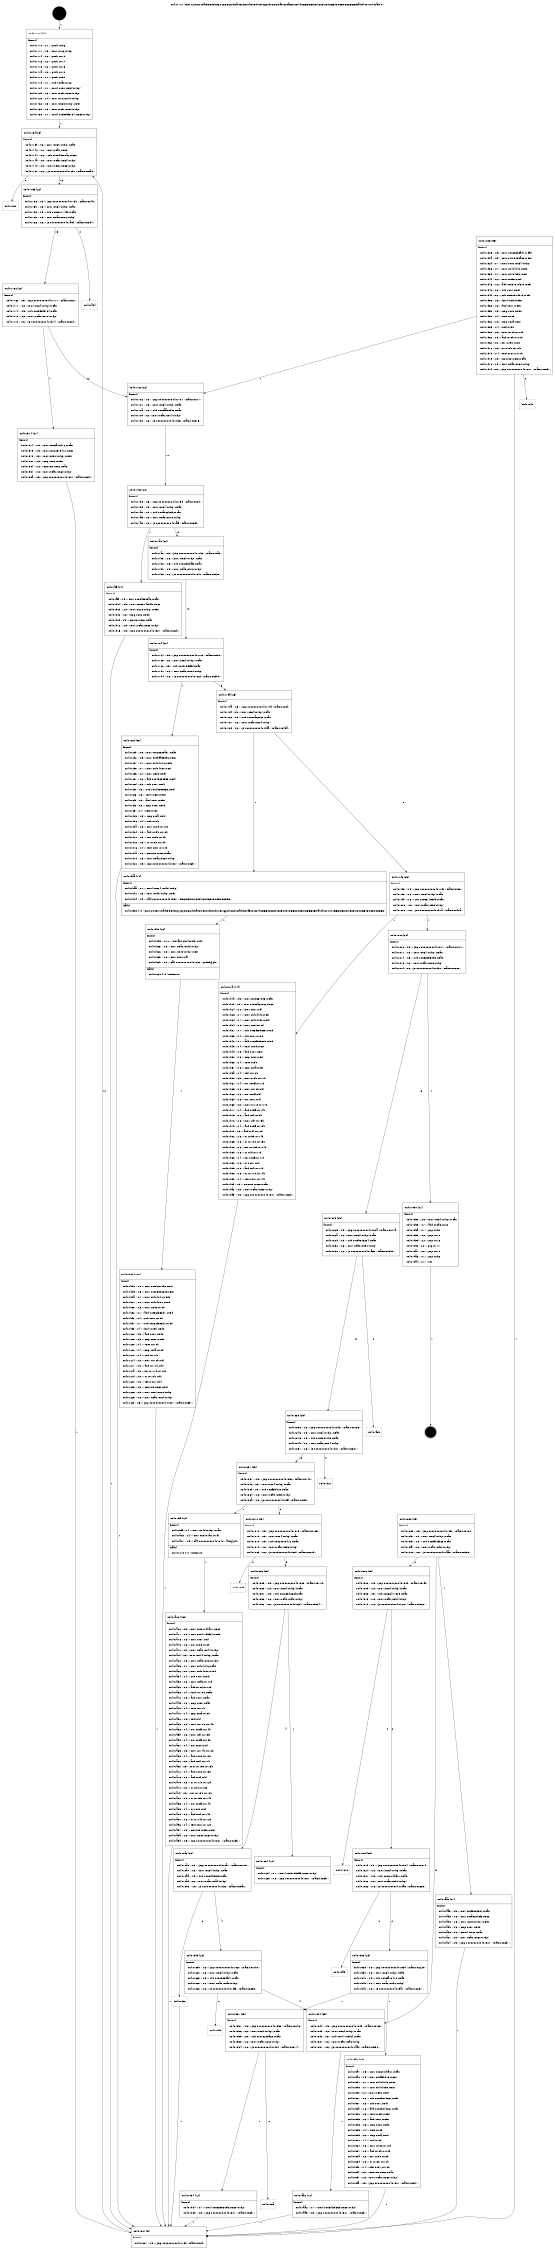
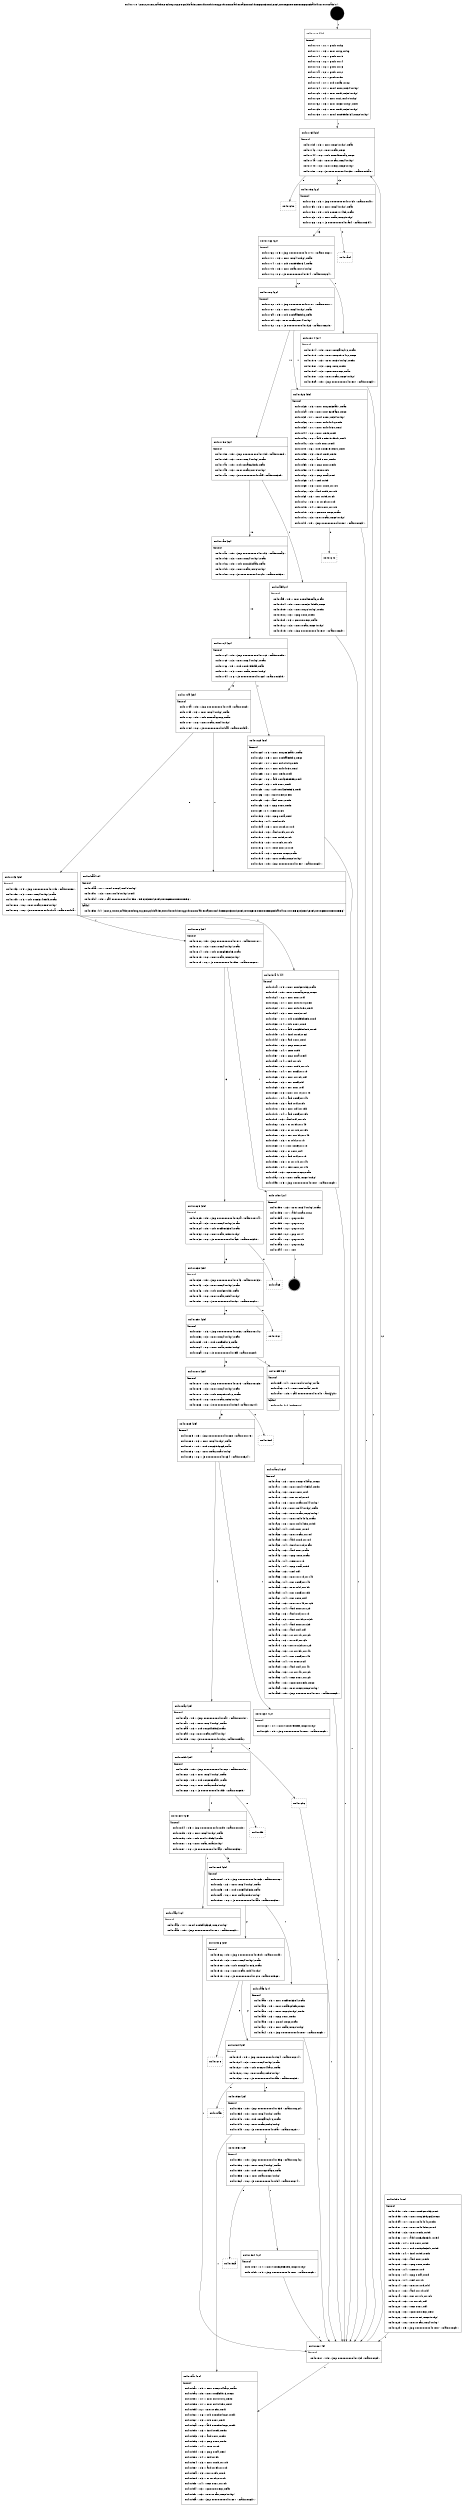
edge "0x401d25 [95]" -> "0x401782 [22]": reversed
node "0x401bb9 [23]": removed
edge "0x4018ed [25]" -> "0x4018d4 [25]": reversed
edge "0x4019a7 [88]" -> "0x401e07 [5]": reversed
